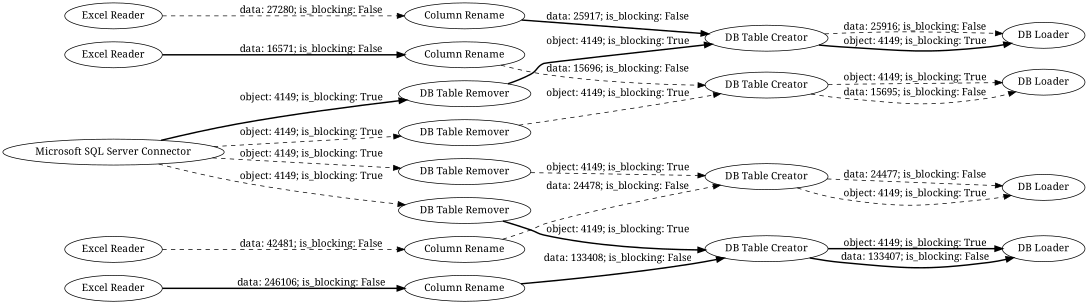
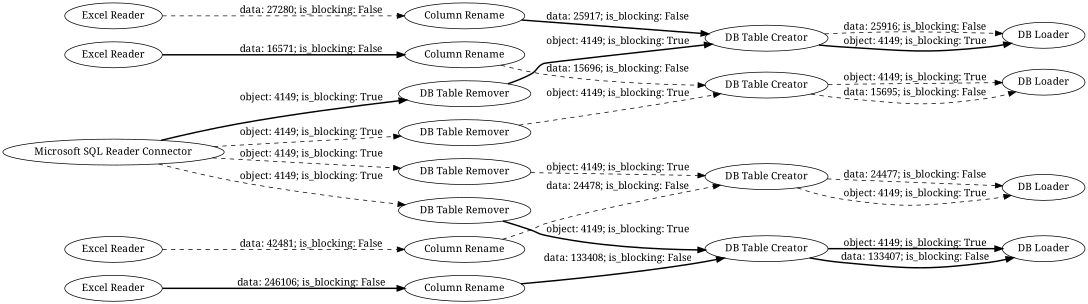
node "Microsoft SQL Server Connector": label "Microsoft SQL Server Connector" -> "Microsoft SQL Reader Connector"
